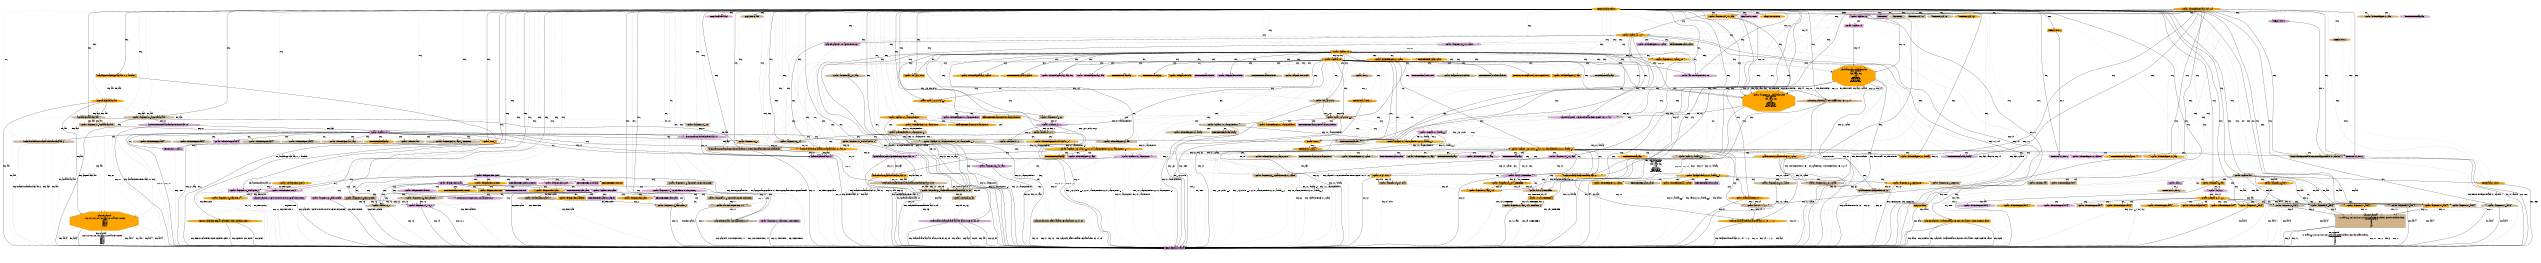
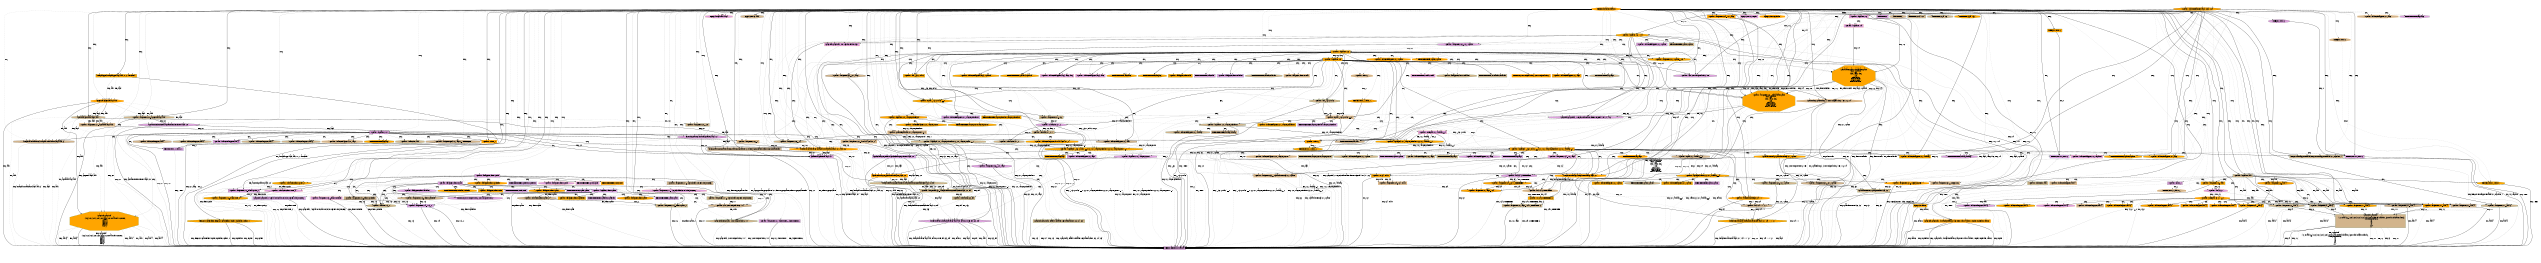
edge "(<operator>.indirectFieldAccess,hapd->conf->wpa)" -> "(<operator>.logicalOr,!v16 || !v19)": label "CDG: " -> "DDG: v21"
edge "(<operator>.cast,(const unsigned __int8 *)v17)" -> "(wpa_printf,event_printf(2, (const unsigned __int8 *)v17))": label "DDG: v17" -> "DDG: 0x400"
